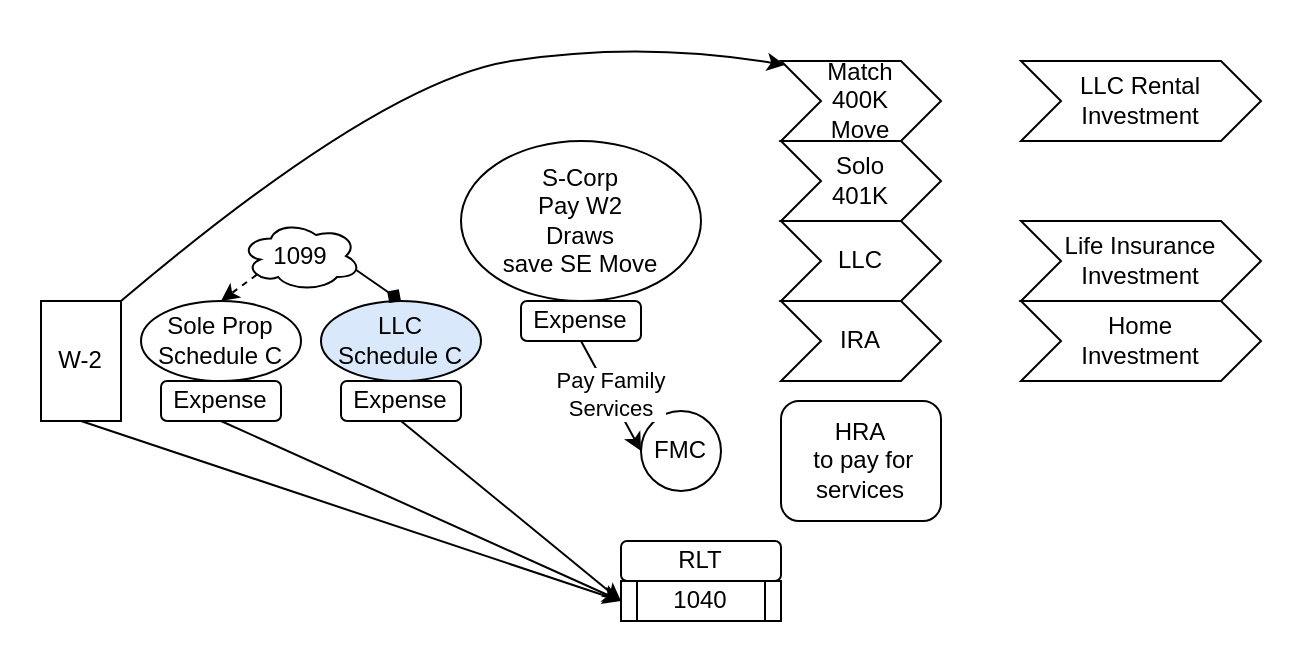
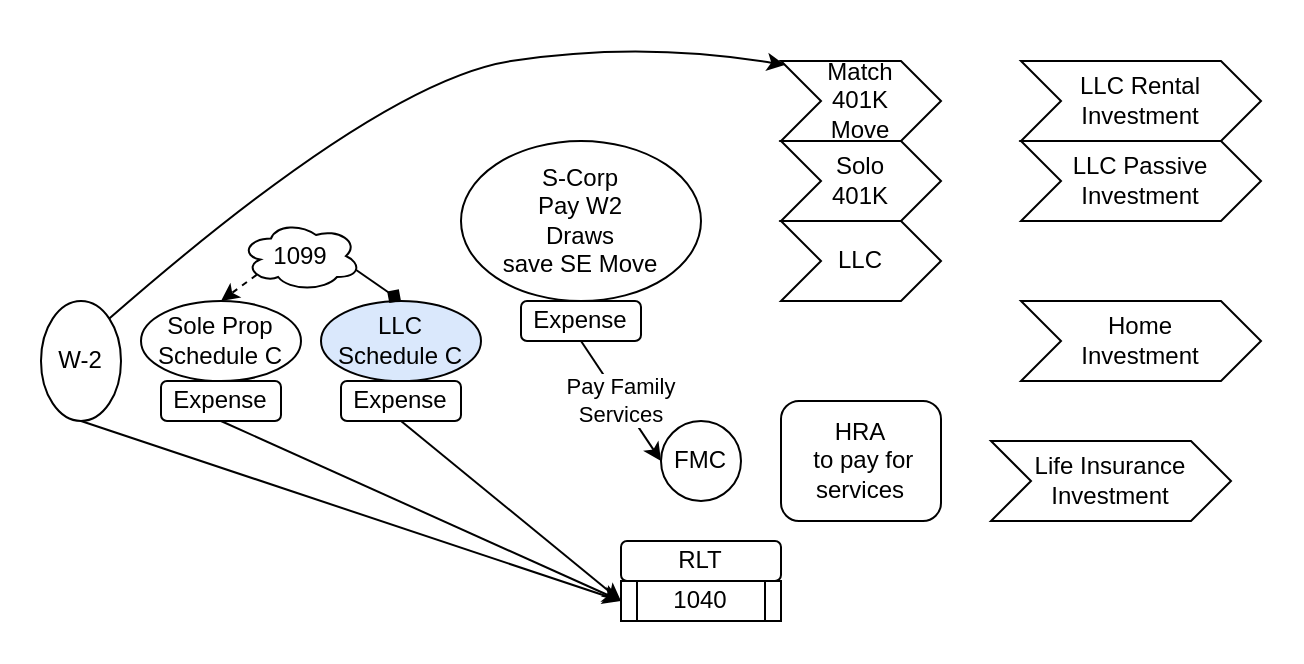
node "Match 400K Move": label "Match 400K Move" -> "Match 401K Move"
node "LLC Passive Investment": added
node "Life Insurance Investment": moved (1141, 261) -> (1111, 481)
node "IRA": removed
node "W-2": shape rectangle -> ellipse
node "FMC": moved (681, 451) -> (701, 461)
